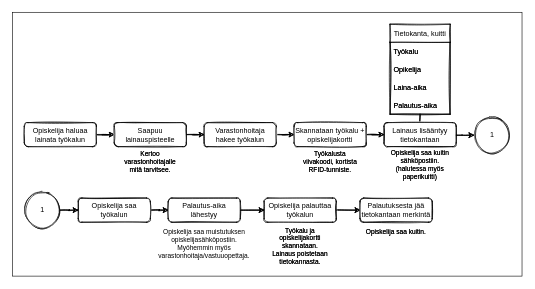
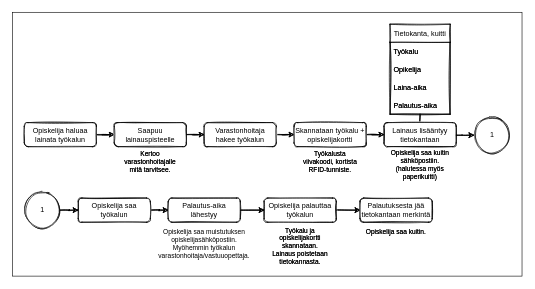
node "Opiskelija saa muistutuksen opiskelijasähköpostiin.Myöhemmin myös varastonhoitaja/vastuuopettaja.": label "Opiskelija saa muistutuksen opiskelijasähköpostiin.Myöhemmin myös varastonhoitaja/vastuuopettaja." -> "Opiskelija saa muistutuksen opiskelijasähköpostiin.Myöhemmin työkalun varastonhoitaja/vastuuopettaja."
